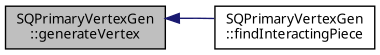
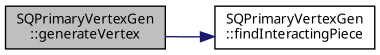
edge "SQPrimaryVertexGen ::findInteractingPiece" -> "SQPrimaryVertexGen ::generateVertex": reversed
